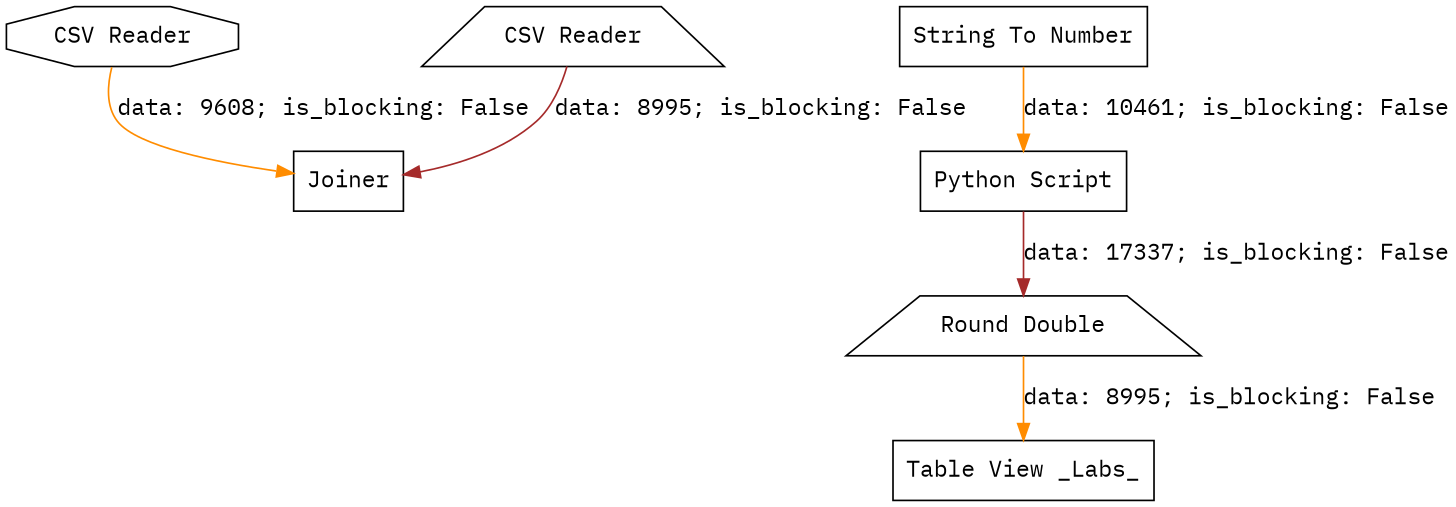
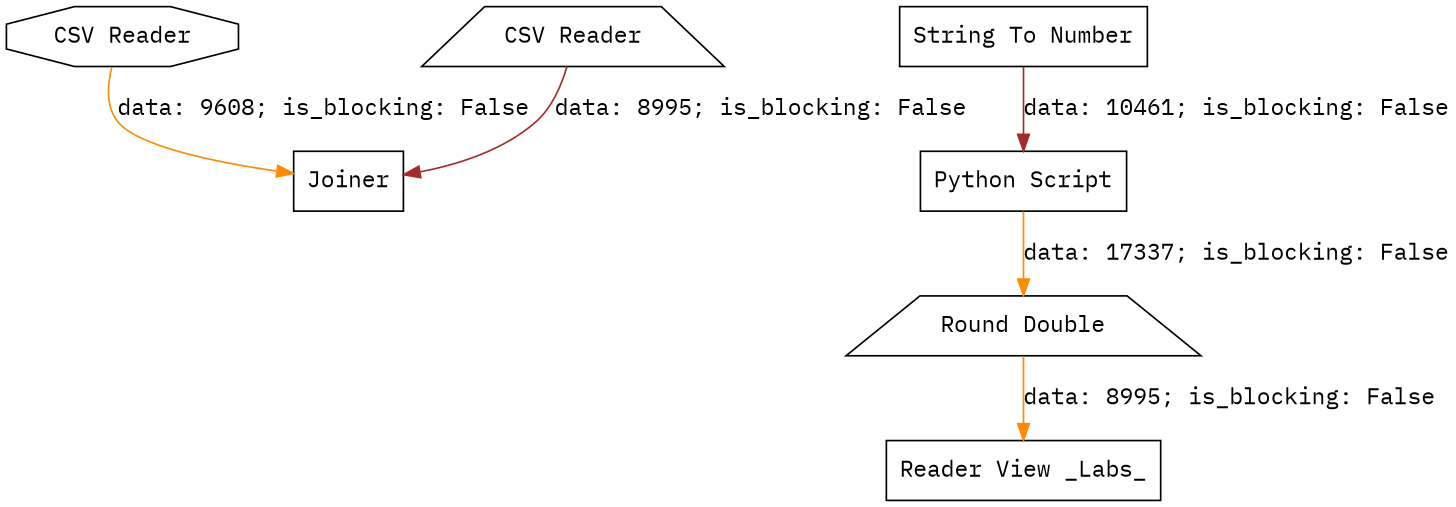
edge "String To Number" -> "Python Script": color darkorange -> brown
edge "Python Script" -> "Round Double": color brown -> darkorange
node "Table View _Labs_": label "Table View _Labs_" -> "Reader View _Labs_"
